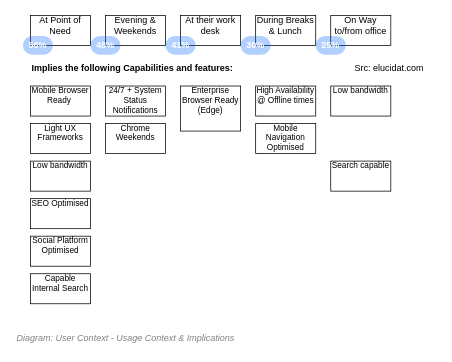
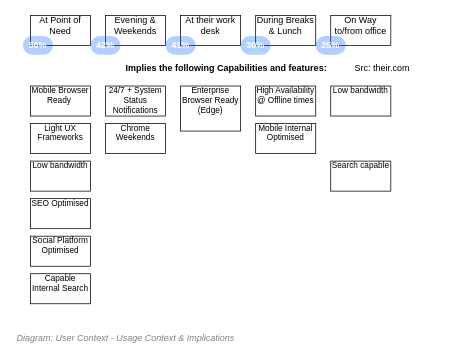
node "48%": label "48%" -> "42%"
node "Implies the following Capabilities and features:": moved (135, 68) -> (229, 68)
node "Src: elucidat.com": label "Src: elucidat.com" -> "Src: their.com"
node "Mobile Navigation Optimised": label "Mobile Navigation Optimised" -> "Mobile Internal Optimised"
